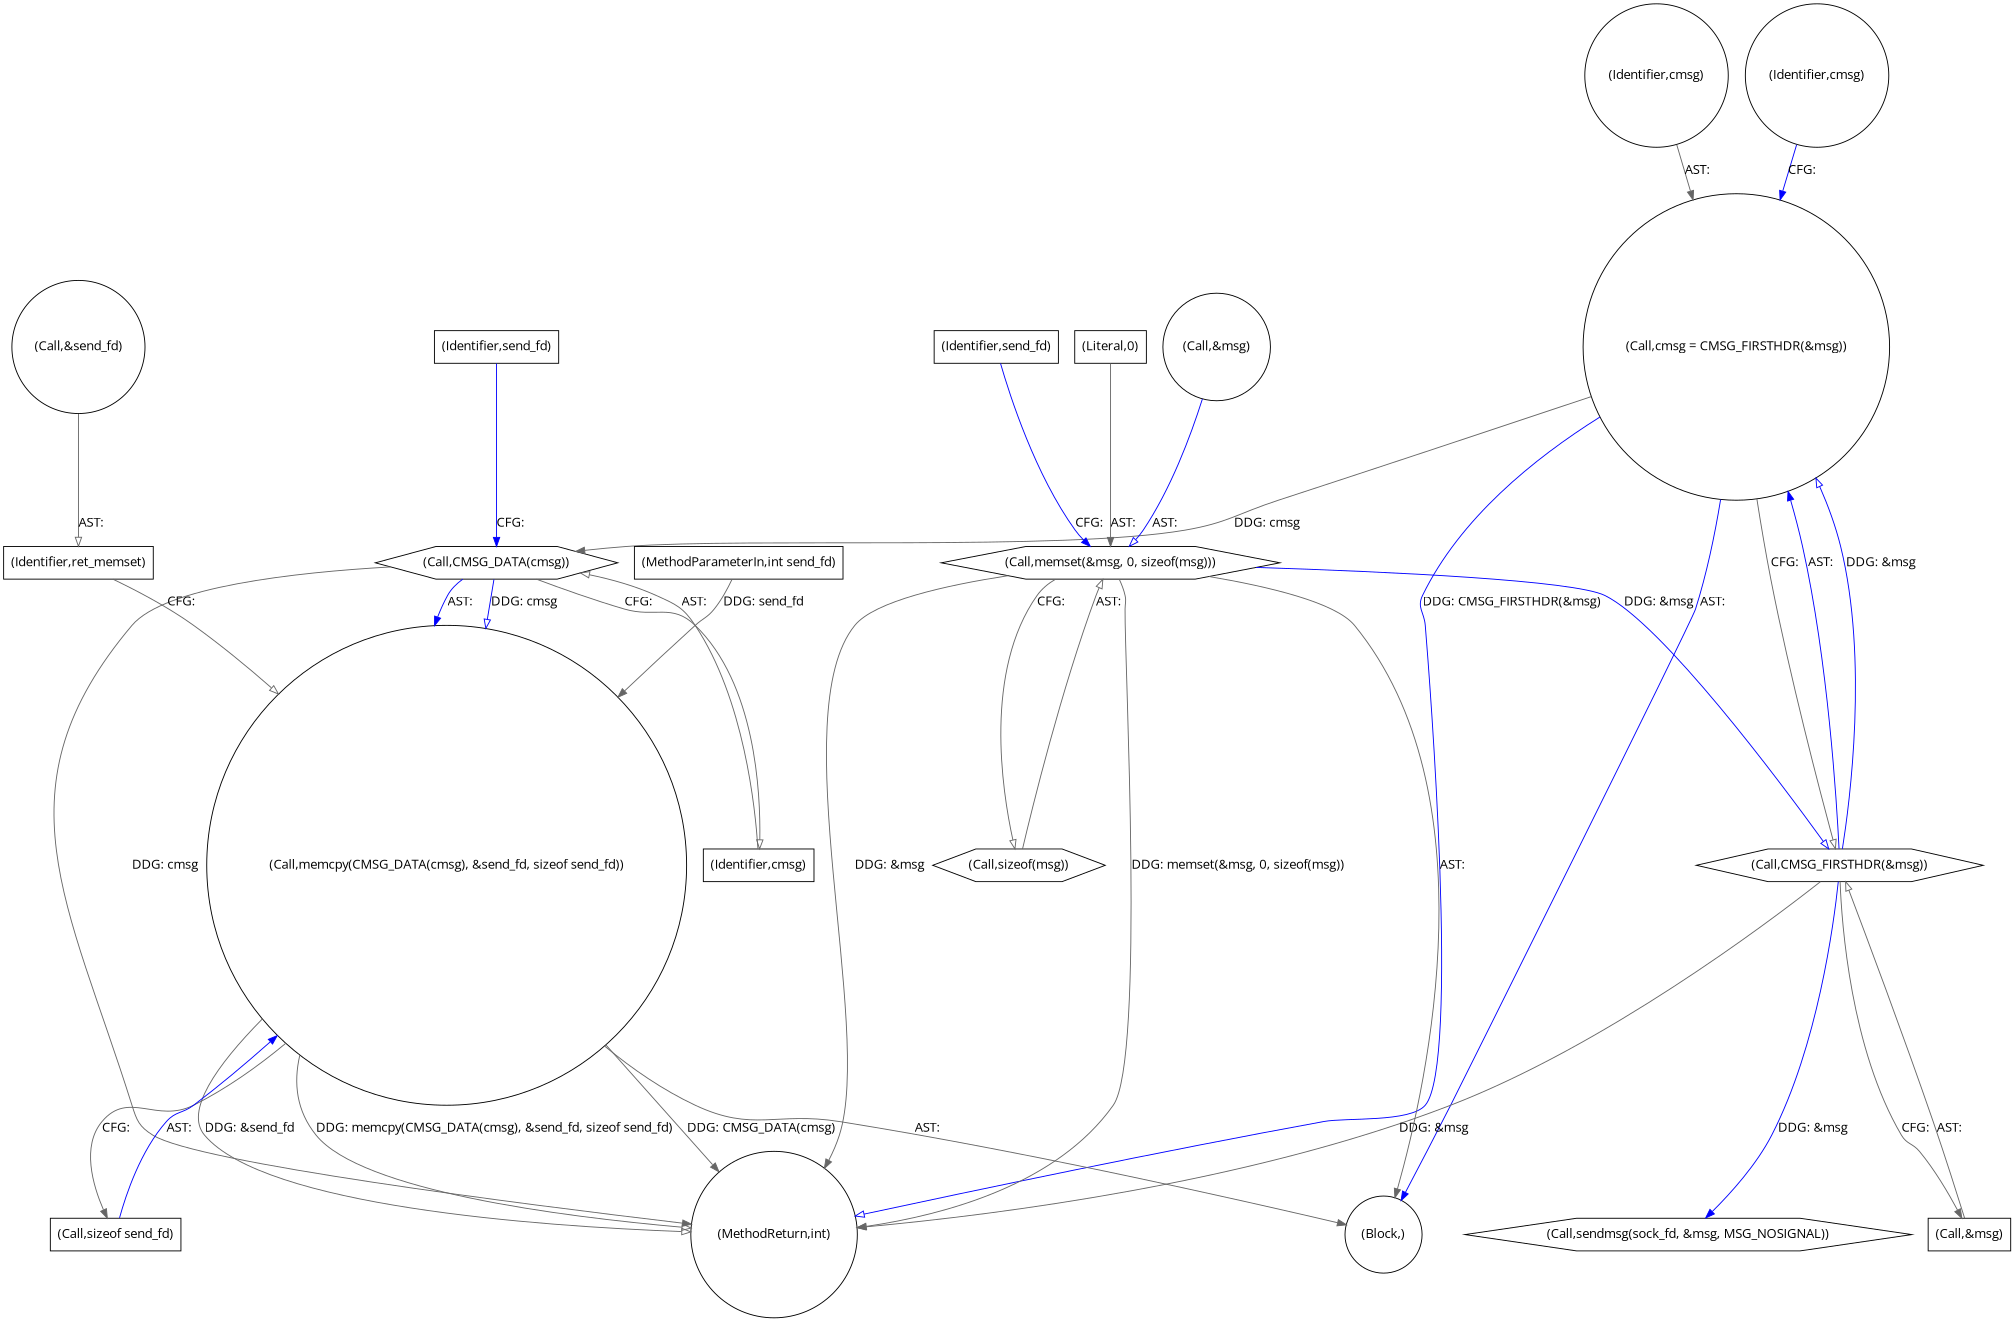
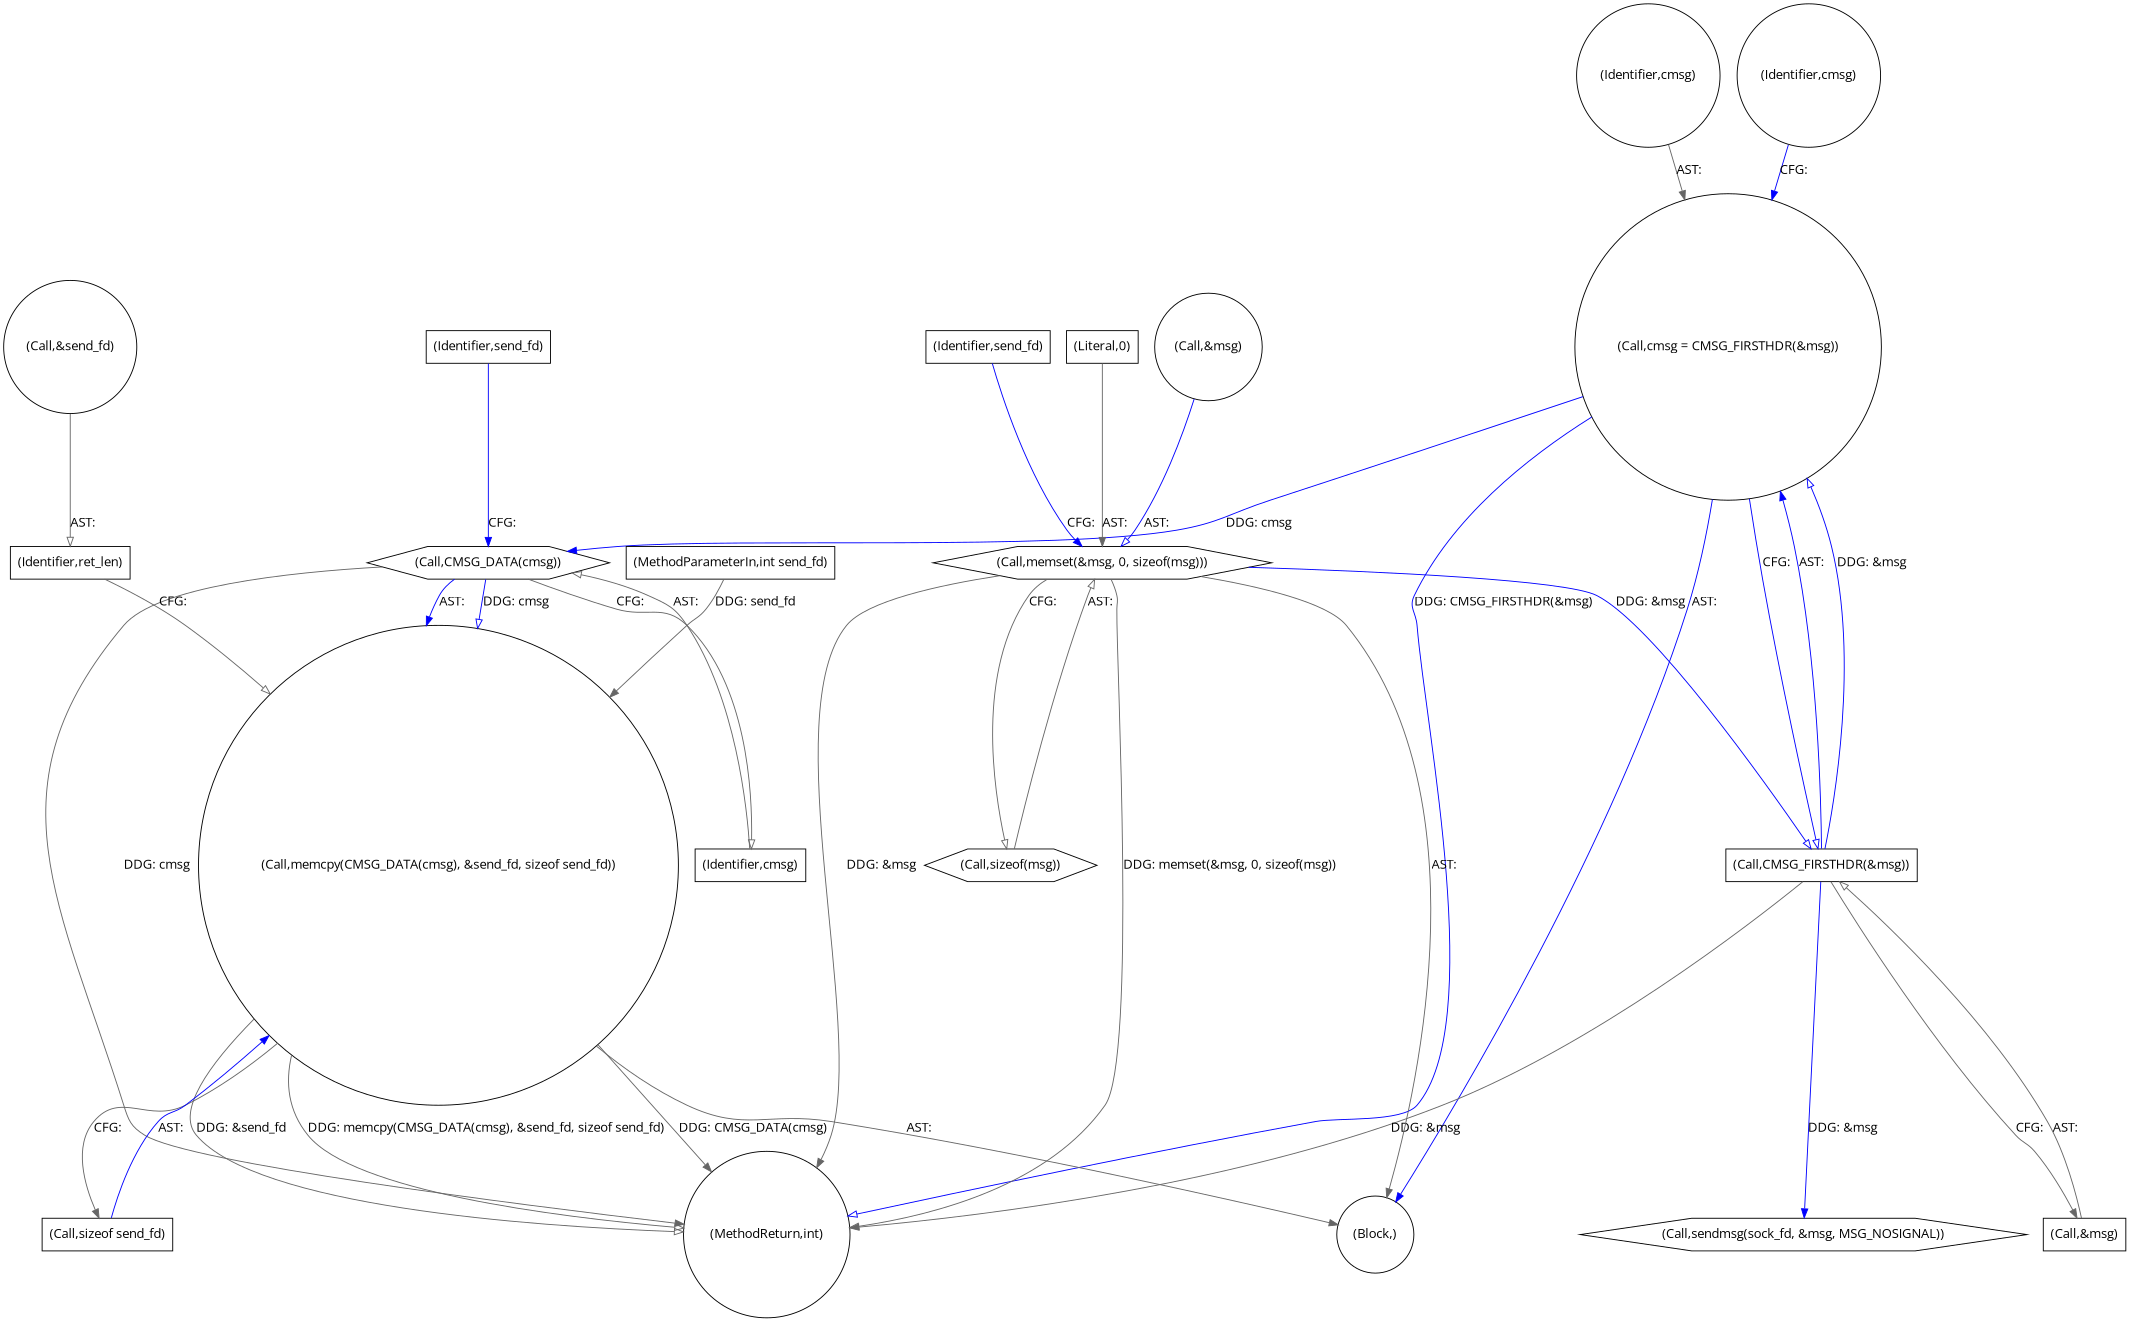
edge "(Call,cmsg = CMSG_FIRSTHDR(&msg))" -> "(Call,CMSG_DATA(cmsg))": color gray40 -> blue
node "(Identifier,ret_memset)": label "(Identifier,ret_memset)" -> "(Identifier,ret_len)"
edge "(Call,cmsg = CMSG_FIRSTHDR(&msg))" -> "(Call,CMSG_FIRSTHDR(&msg))": color gray40 -> blue
node "(Call,CMSG_FIRSTHDR(&msg))": shape hexagon -> box
